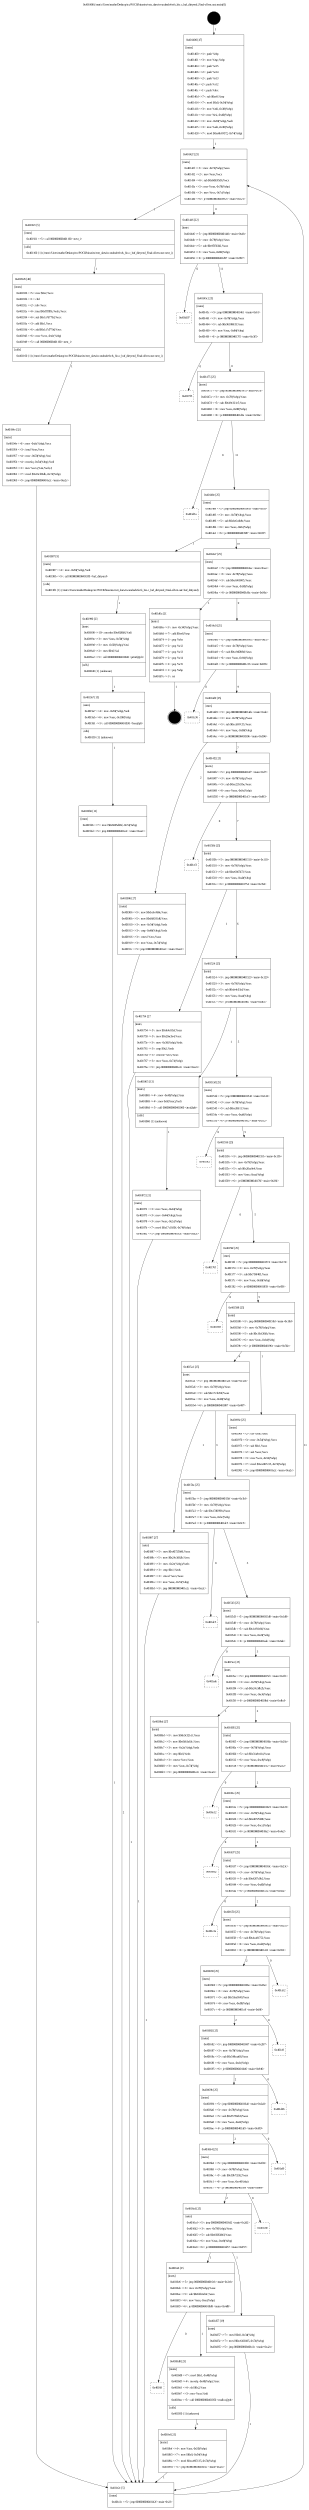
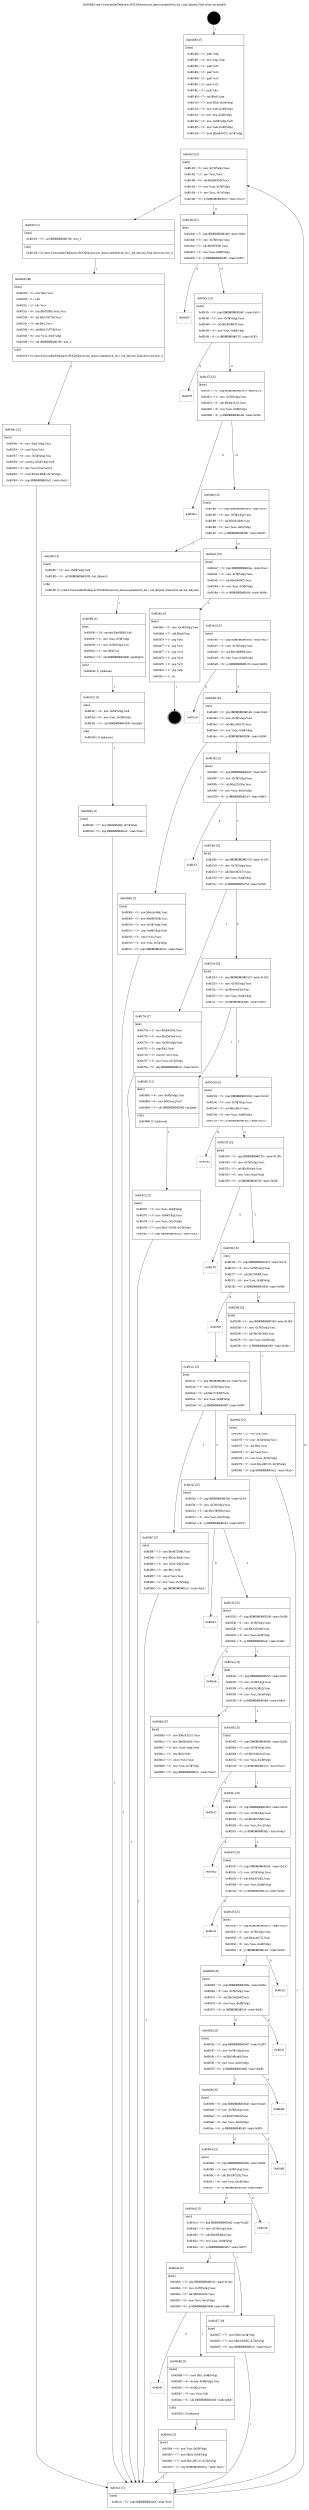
edge "0x401400 [47]" -> "0x40142f [23]": removed, label "1"
edge "0x4014a7 [25]" -> "0x4014c0 [25]": removed, label "9"
edge "0x401588 [25]" -> "0x4015a1 [25]": now "0x401859" -> "0x4015a1 [25]"
edge "0x401637 [25]" -> "0x401650 [25]": removed, label "2"
edge "0x40196e [25]" -> "0x401e2c [5]": added, label "1"
